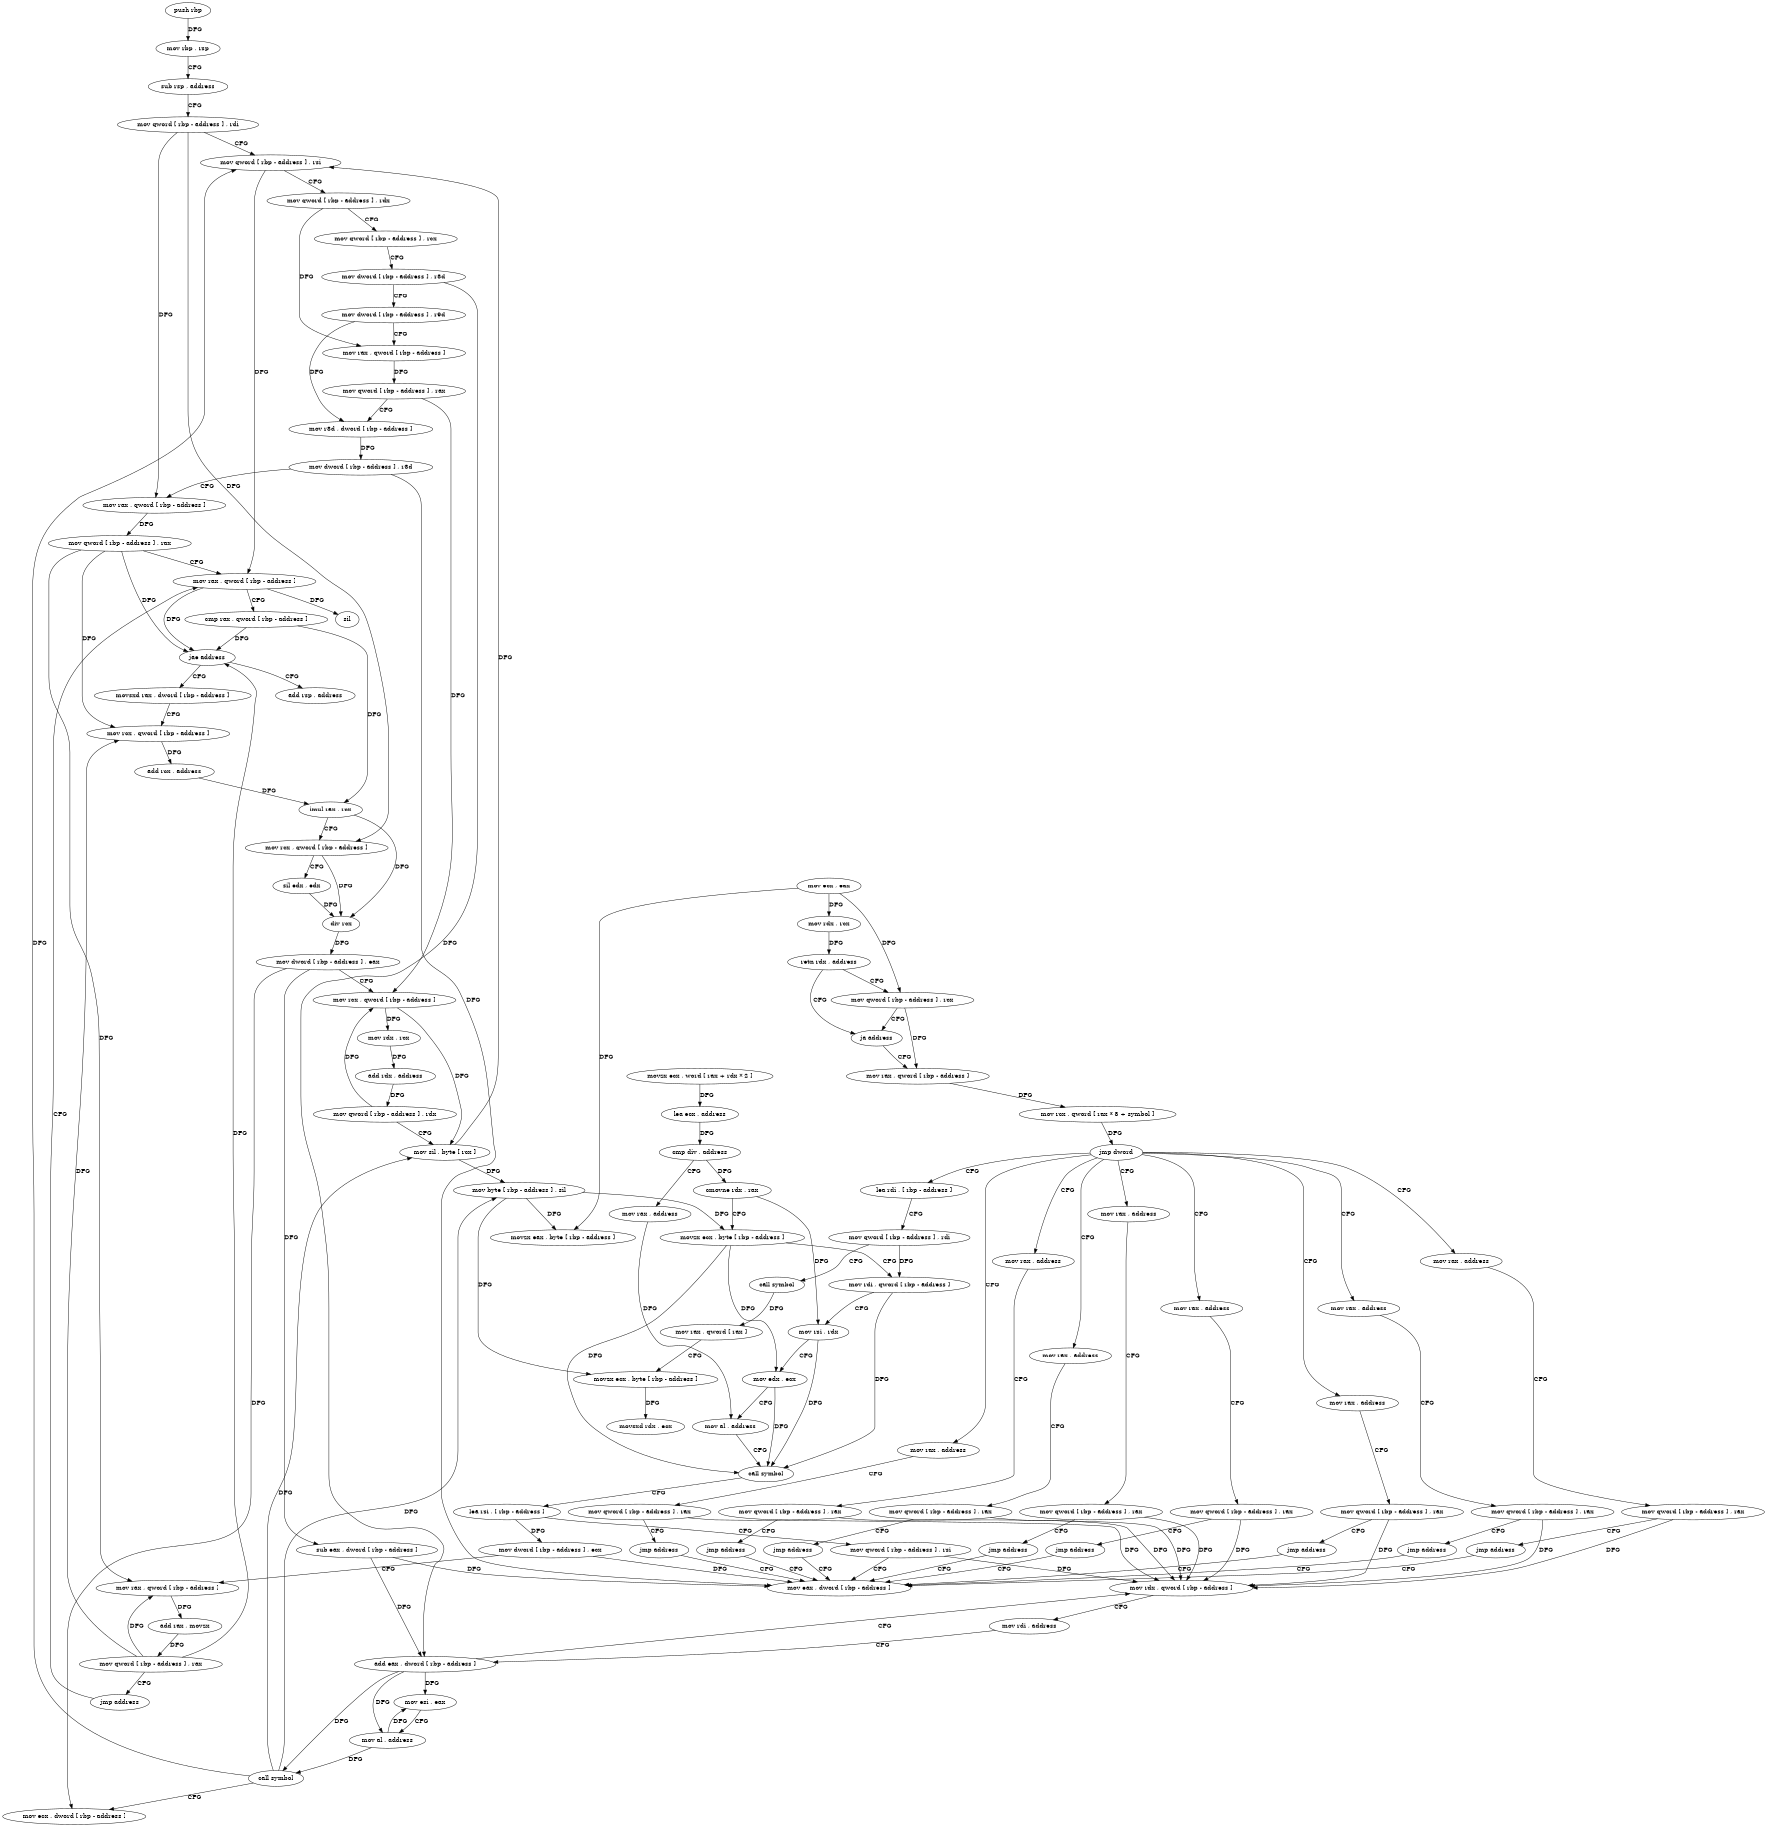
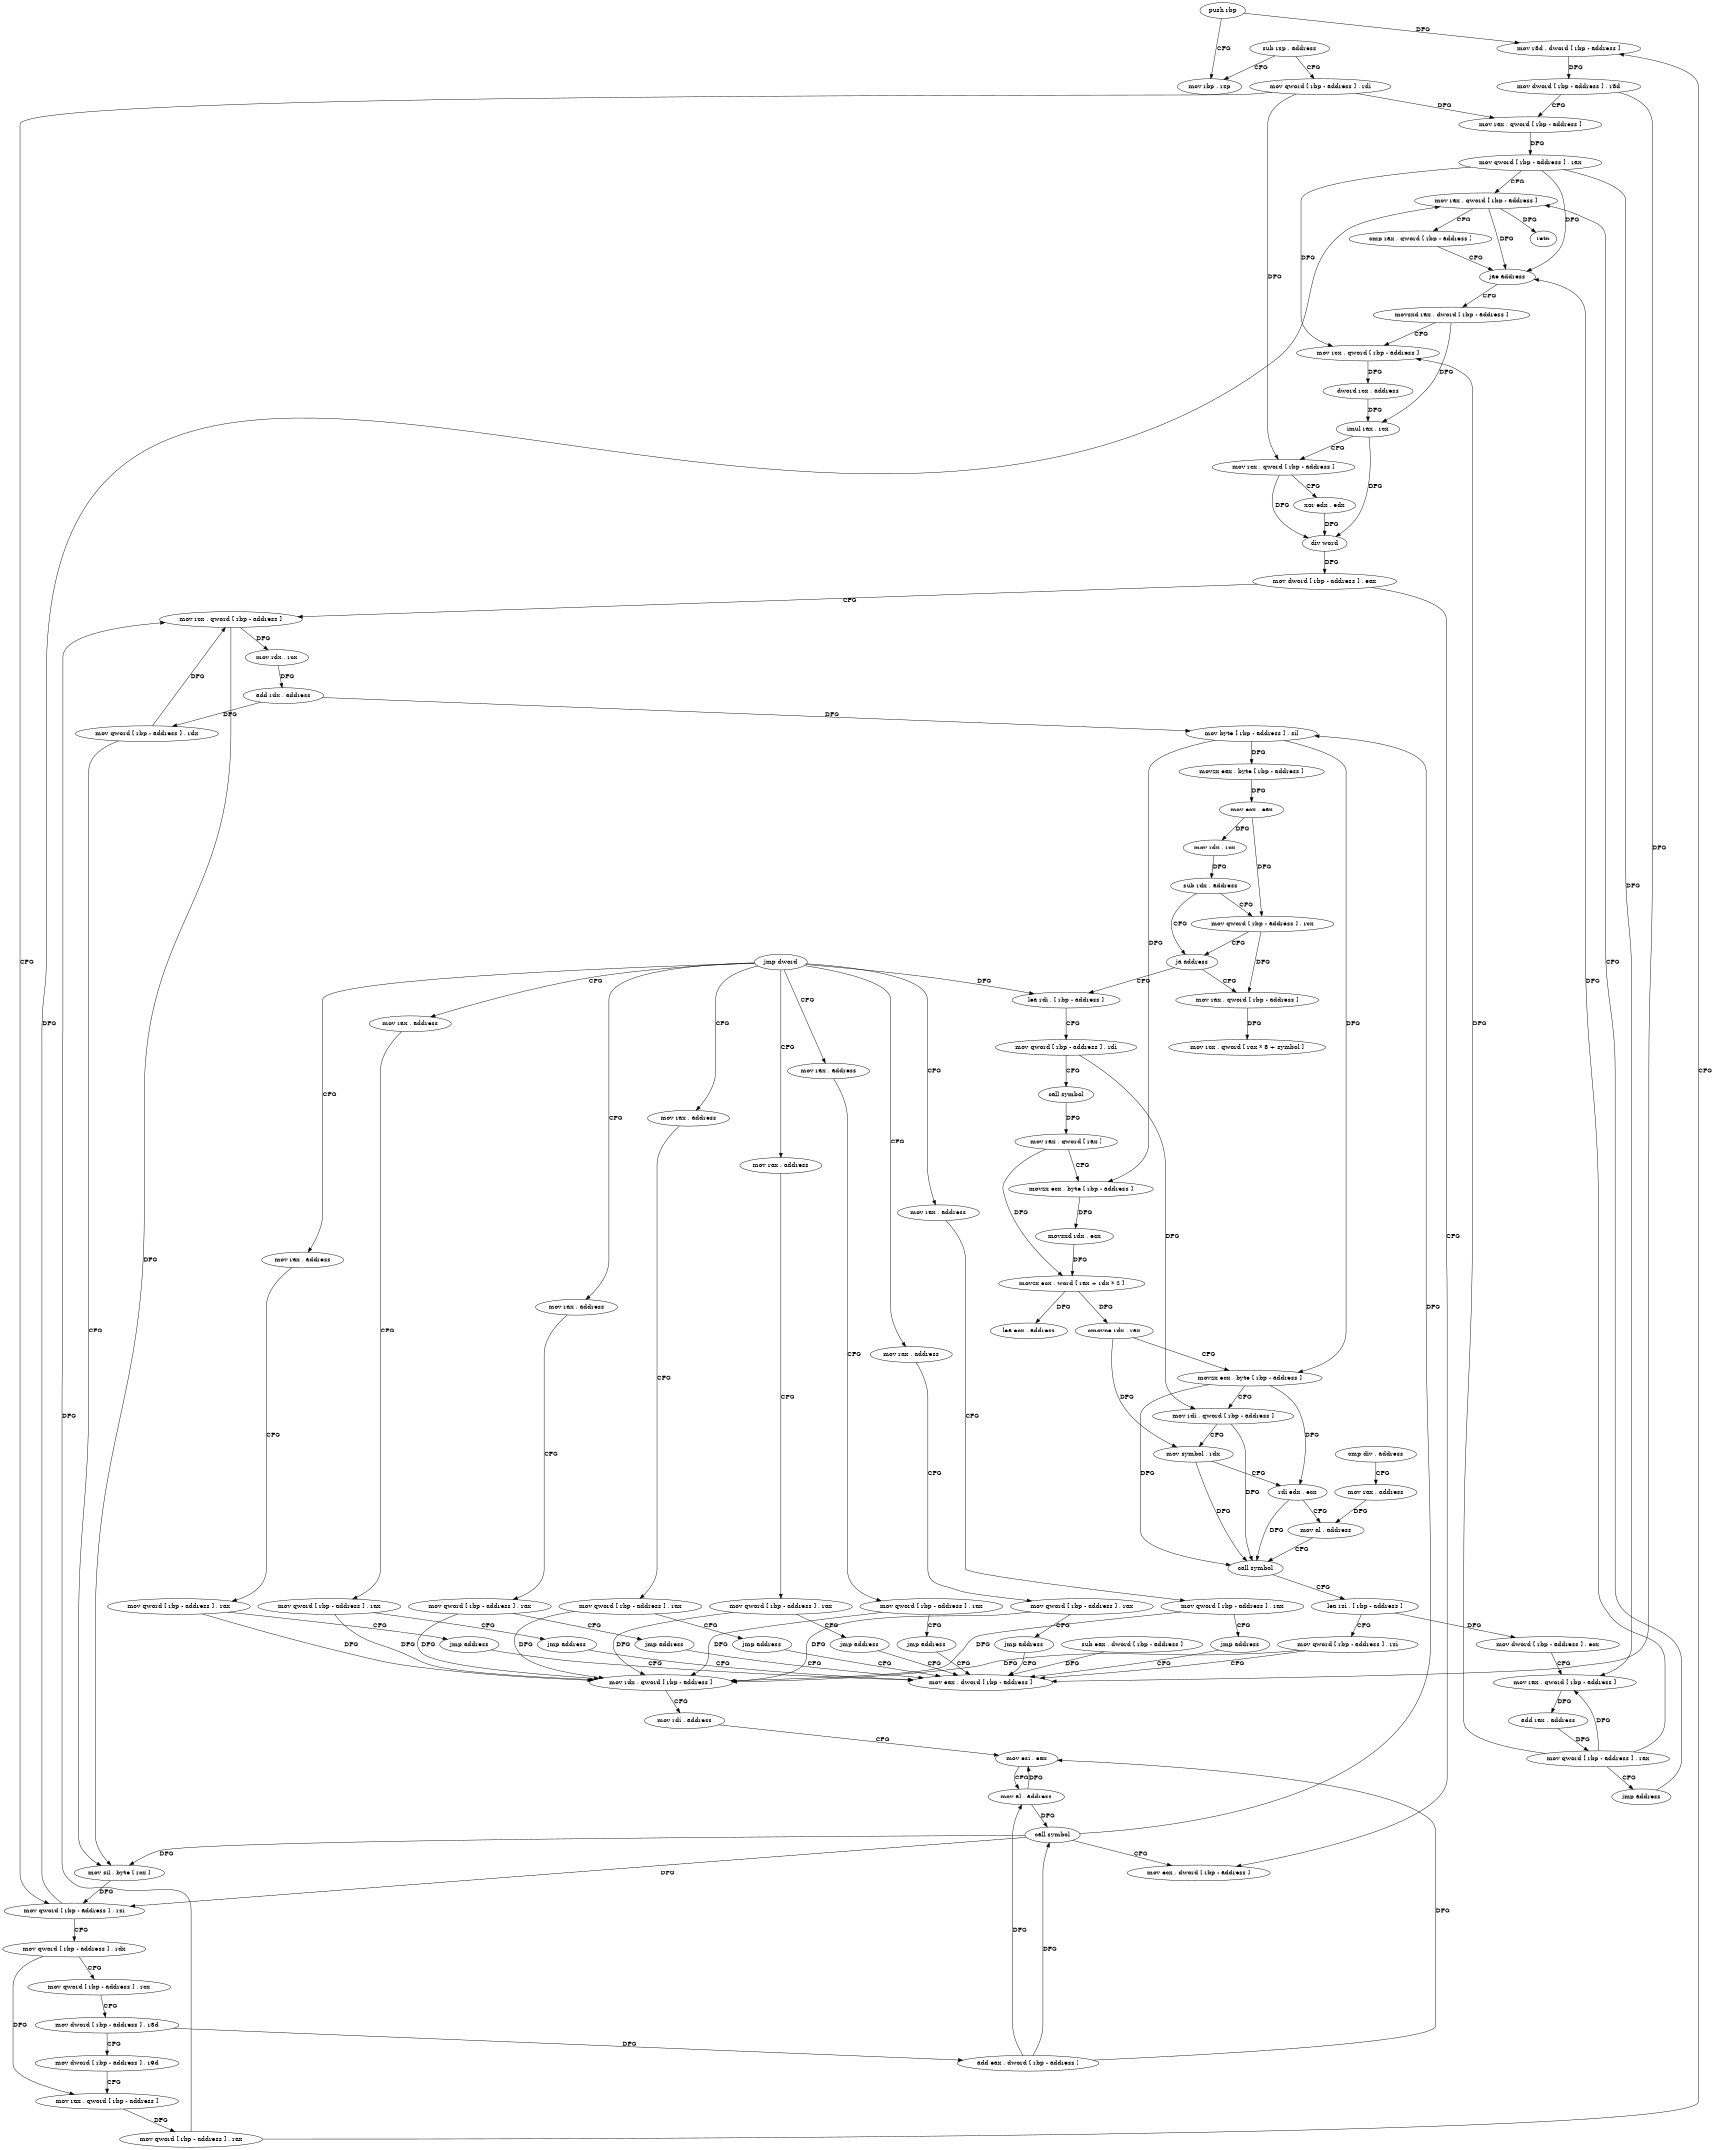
edge "push rbp" -> "mov rbp , rsp": label "DFG" -> "CFG"
edge "mov rbp , rsp" -> "sub rsp , address": reversed
edge "mov dword [ rbp - address ] , r9d" -> "mov r8d , dword [ rbp - address ]": now "push rbp" -> "mov r8d , dword [ rbp - address ]"
node "sil": label "sil" -> "retn"
edge "cmp rax , qword [ rbp - address ]" -> "jae address": label "DFG" -> "CFG"
edge "cmp rax , qword [ rbp - address ]" -> "imul rax , rcx": now "movsxd rax , dword [ rbp - address ]" -> "imul rax , rcx"
node "add rsp , address": removed
node "add rcx , address": label "add rcx , address" -> "dword rcx , address"
node "sil edx , edx": label "sil edx , edx" -> "xor edx , edx"
node "div rcx": label "div rcx" -> "div word"
node "retn rdx , address": label "retn rdx , address" -> "sub rdx , address"
edge "mov ecx , eax" -> "movzx eax , byte [ rbp - address ]": reversed
edge "ja address" -> "lea rdi , [ rbp - address ]": added, label "CFG"
edge "lea ecx , address" -> "cmp div , address": removed, label "DFG"
edge "mov rcx , qword [ rax * 8 + symbol ]" -> "jmp dword": removed, label "DFG"
edge "mov sil , byte [ rcx ]" -> "mov byte [ rbp - address ] , sil": now "add rdx , address" -> "mov byte [ rbp - address ] , sil"
edge "cmp div , address" -> "cmovne rdx , rax": now "movzx ecx , word [ rax + rdx * 2 ]" -> "cmovne rdx , rax"
edge "jmp dword" -> "lea rdi , [ rbp - address ]": label "CFG" -> "DFG"
edge "mov rax , qword [ rax ]" -> "movzx ecx , word [ rax + rdx * 2 ]": added, label "DFG"
edge "mov dword [ rbp - address ] , eax" -> "sub eax , dword [ rbp - address ]": removed, label "DFG"
edge "movsxd rdx , ecx" -> "movzx ecx , word [ rax + rdx * 2 ]": added, label "DFG"
node "mov rsi , rdx": label "mov rsi , rdx" -> "mov symbol , rdx"
node "mov edx , ecx": label "mov edx , ecx" -> "rdi edx , ecx"
edge "mov dword [ rbp - address ] , eax" -> "mov ecx , dword [ rbp - address ]": label "DFG" -> "CFG"
edge "mov dword [ rbp - address ] , ecx" -> "mov eax , dword [ rbp - address ]": removed, label "DFG"
edge "sub eax , dword [ rbp - address ]" -> "add eax , dword [ rbp - address ]": removed, label "DFG"
node "add rax , movzx": label "add rax , movzx" -> "add rax , address"
edge "add eax , dword [ rbp - address ]" -> "mov rdx , qword [ rbp - address ]": removed, label "CFG"
edge "mov rdi , address" -> "add eax , dword [ rbp - address ]": now "mov rdi , address" -> "mov esi , eax"
